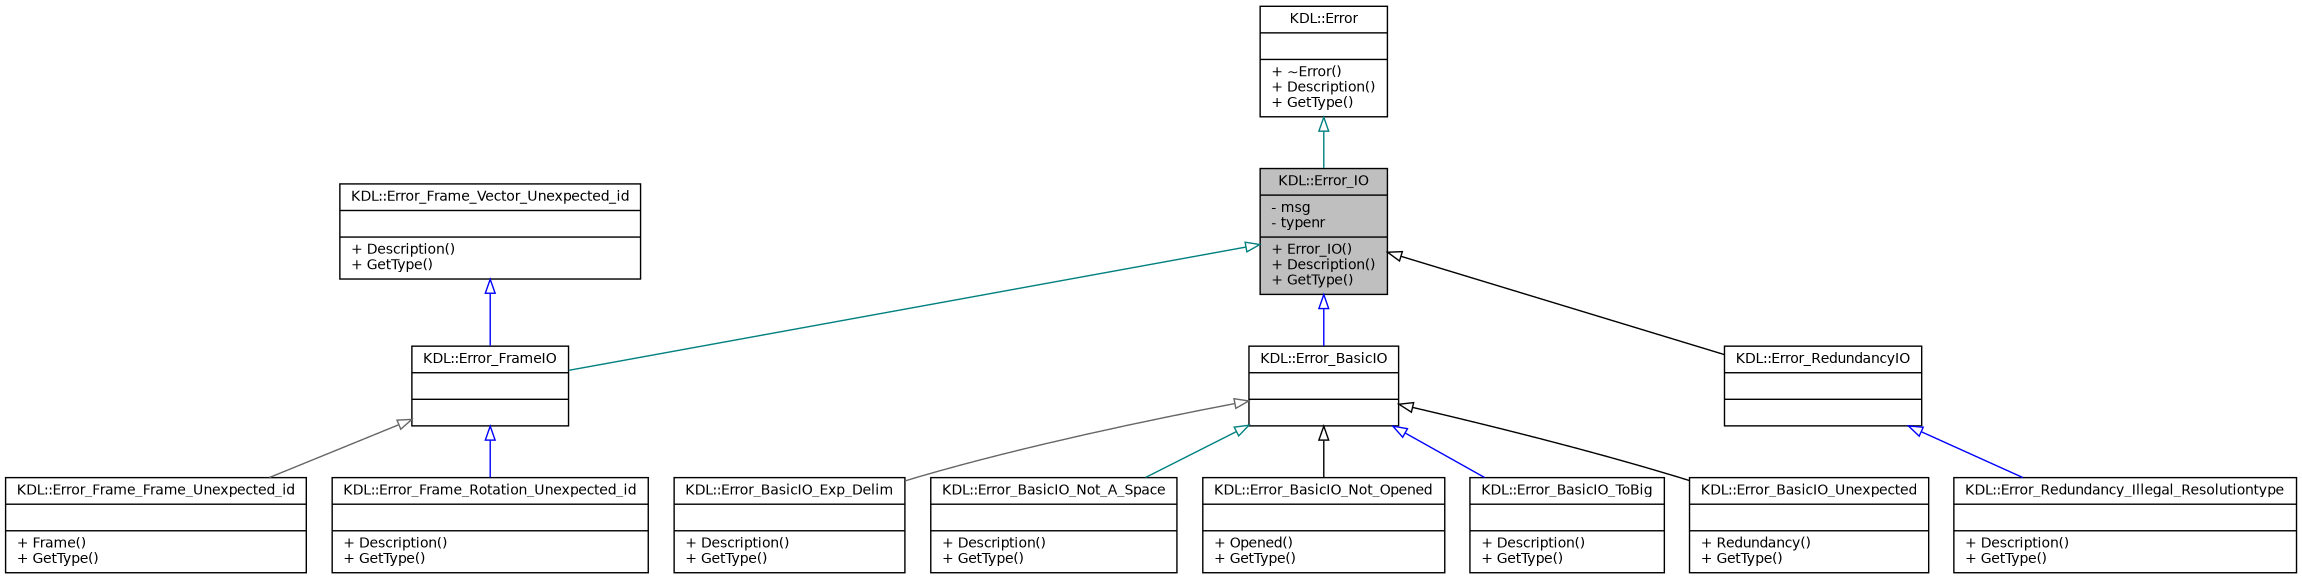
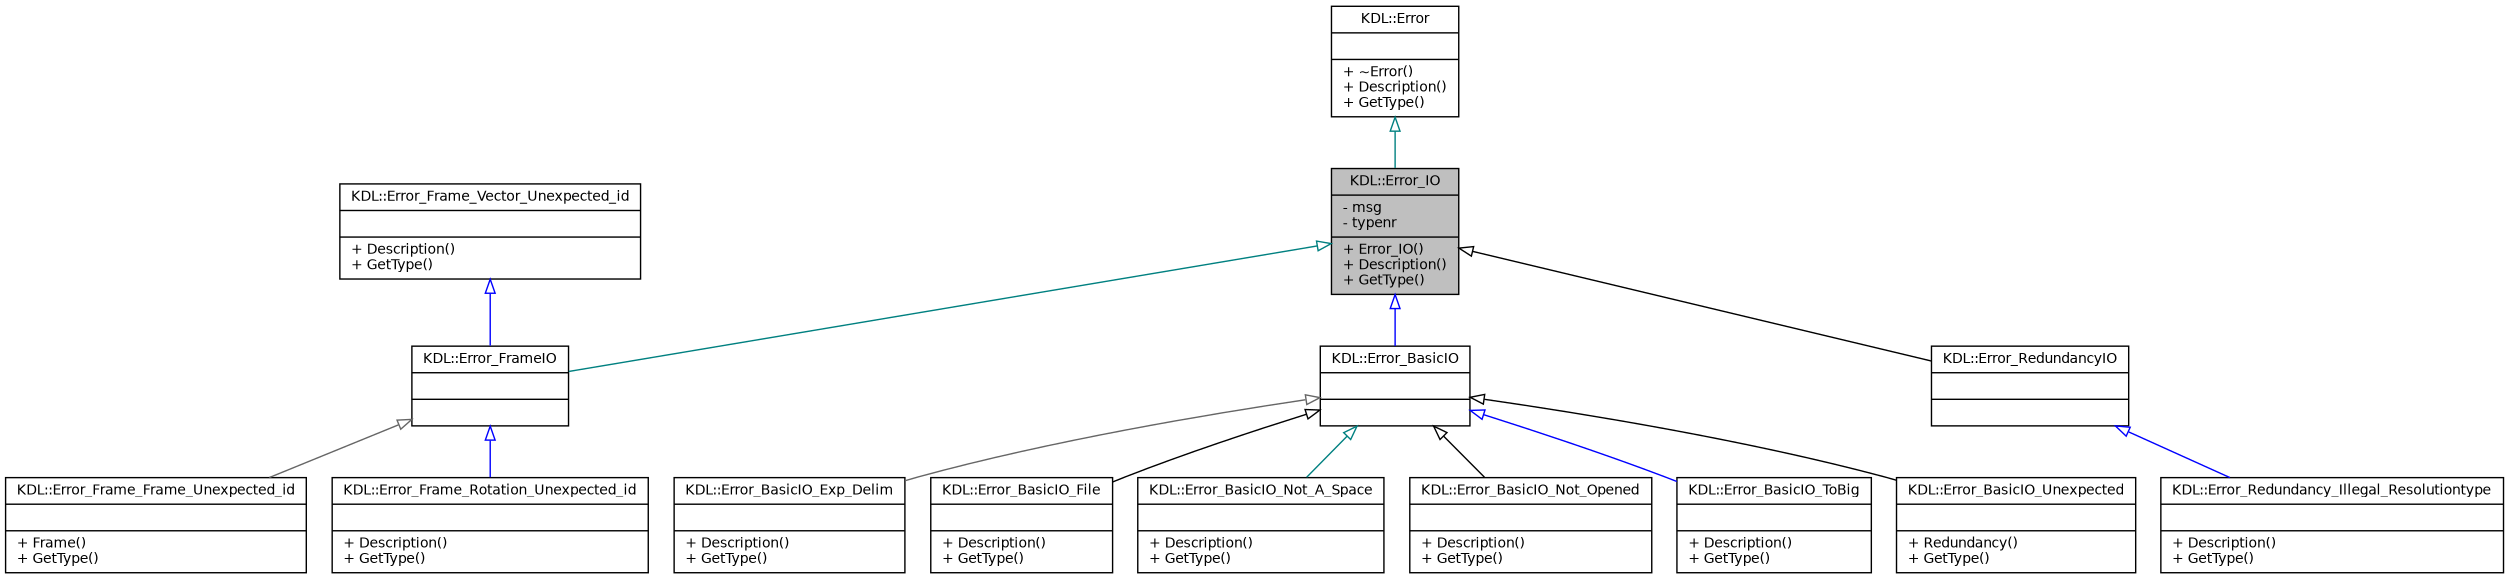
node "KDL::Error_BasicIO_File": added
node "KDL::Error_BasicIO_Not_Opened": text "+ Opened()" -> "+ Description()"
